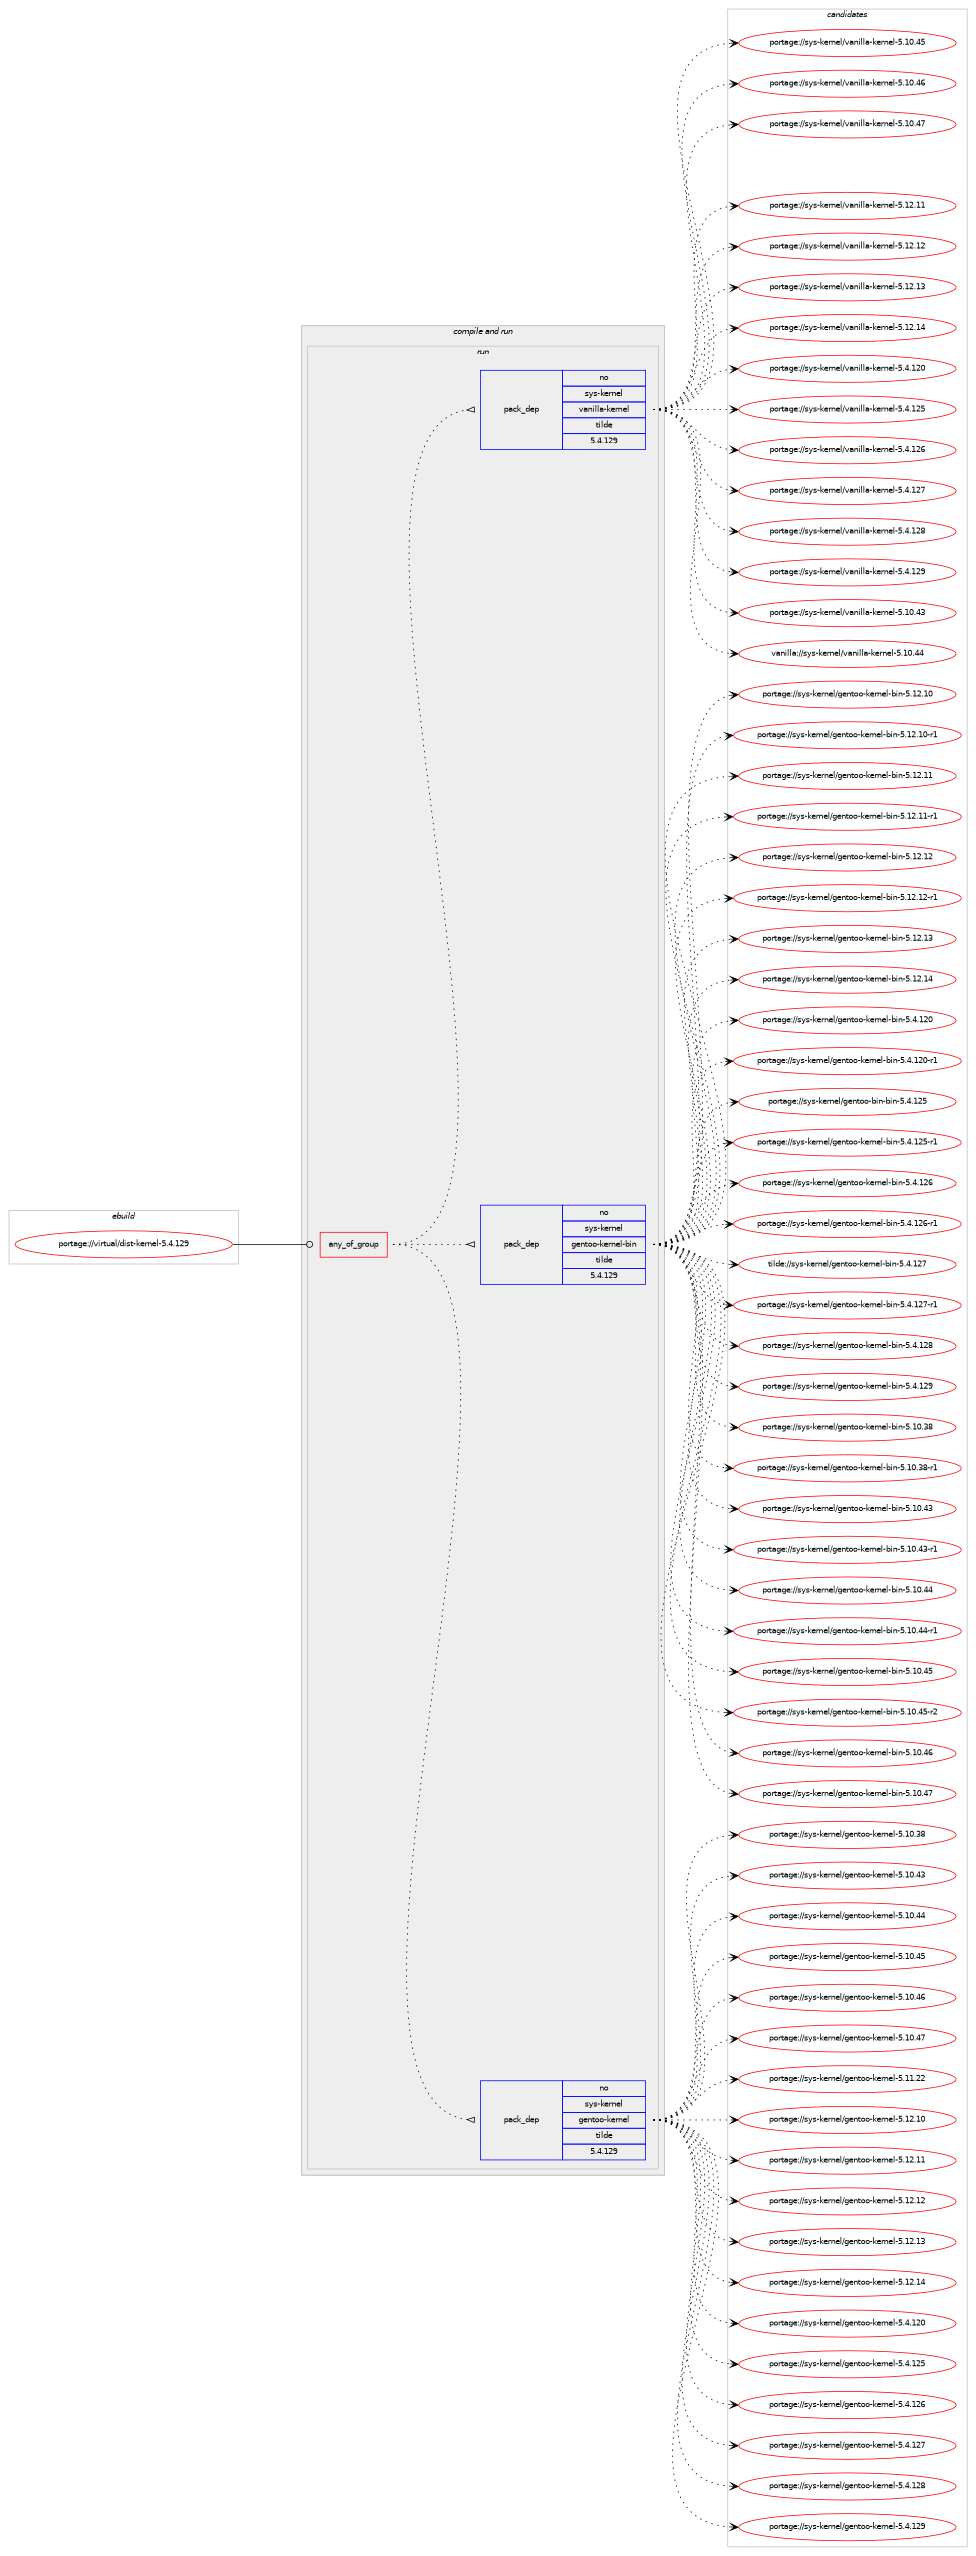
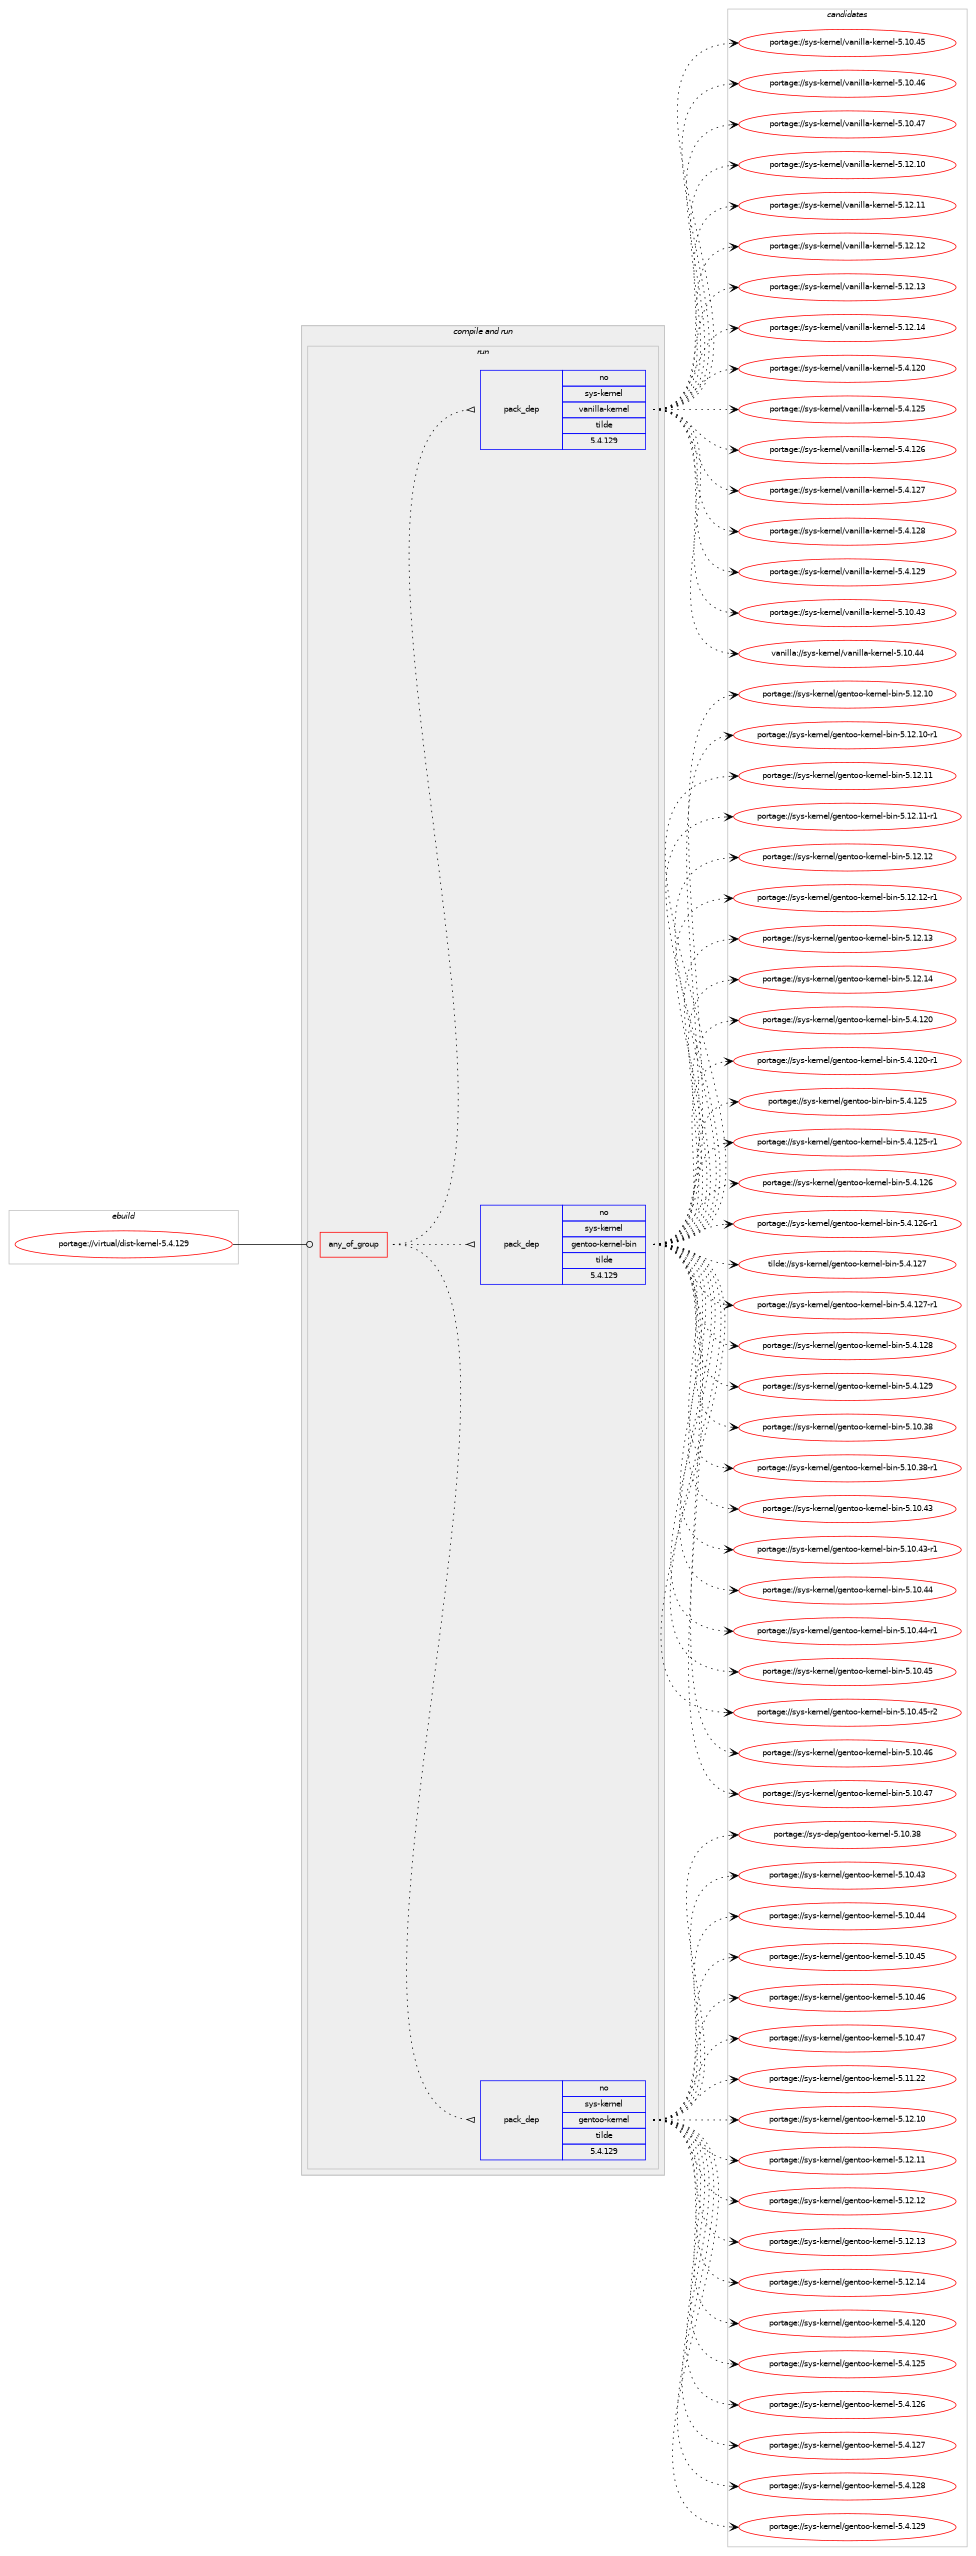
node "portage://sys-kernel/vanilla-kernel-5.12.10": added
node "portage://sys-kernel/gentoo-kernel-5.10.38": label "portage://sys-kernel/gentoo-kernel-5.10.38" -> "portage://sys-dep/gentoo-kernel-5.10.38"
